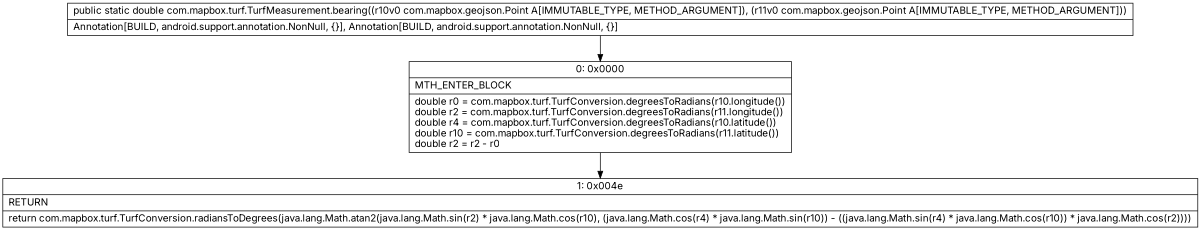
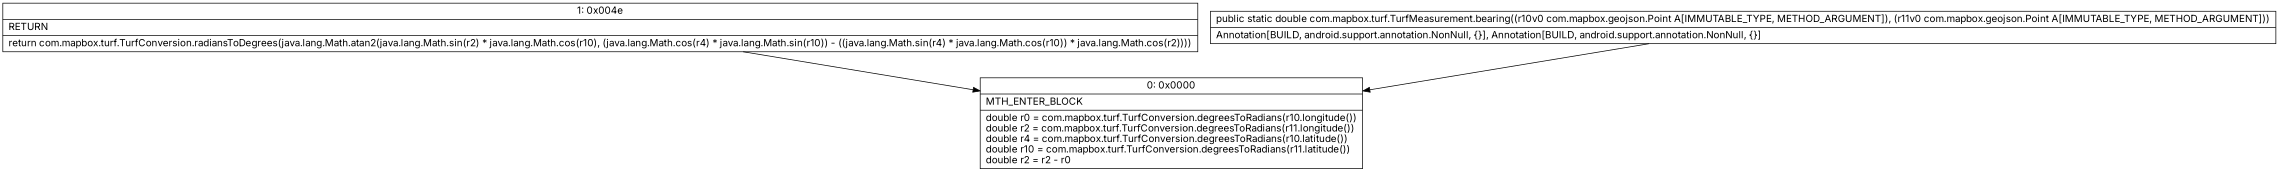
edge "0: 0x0000" -> "1: 0x004e": reversed
